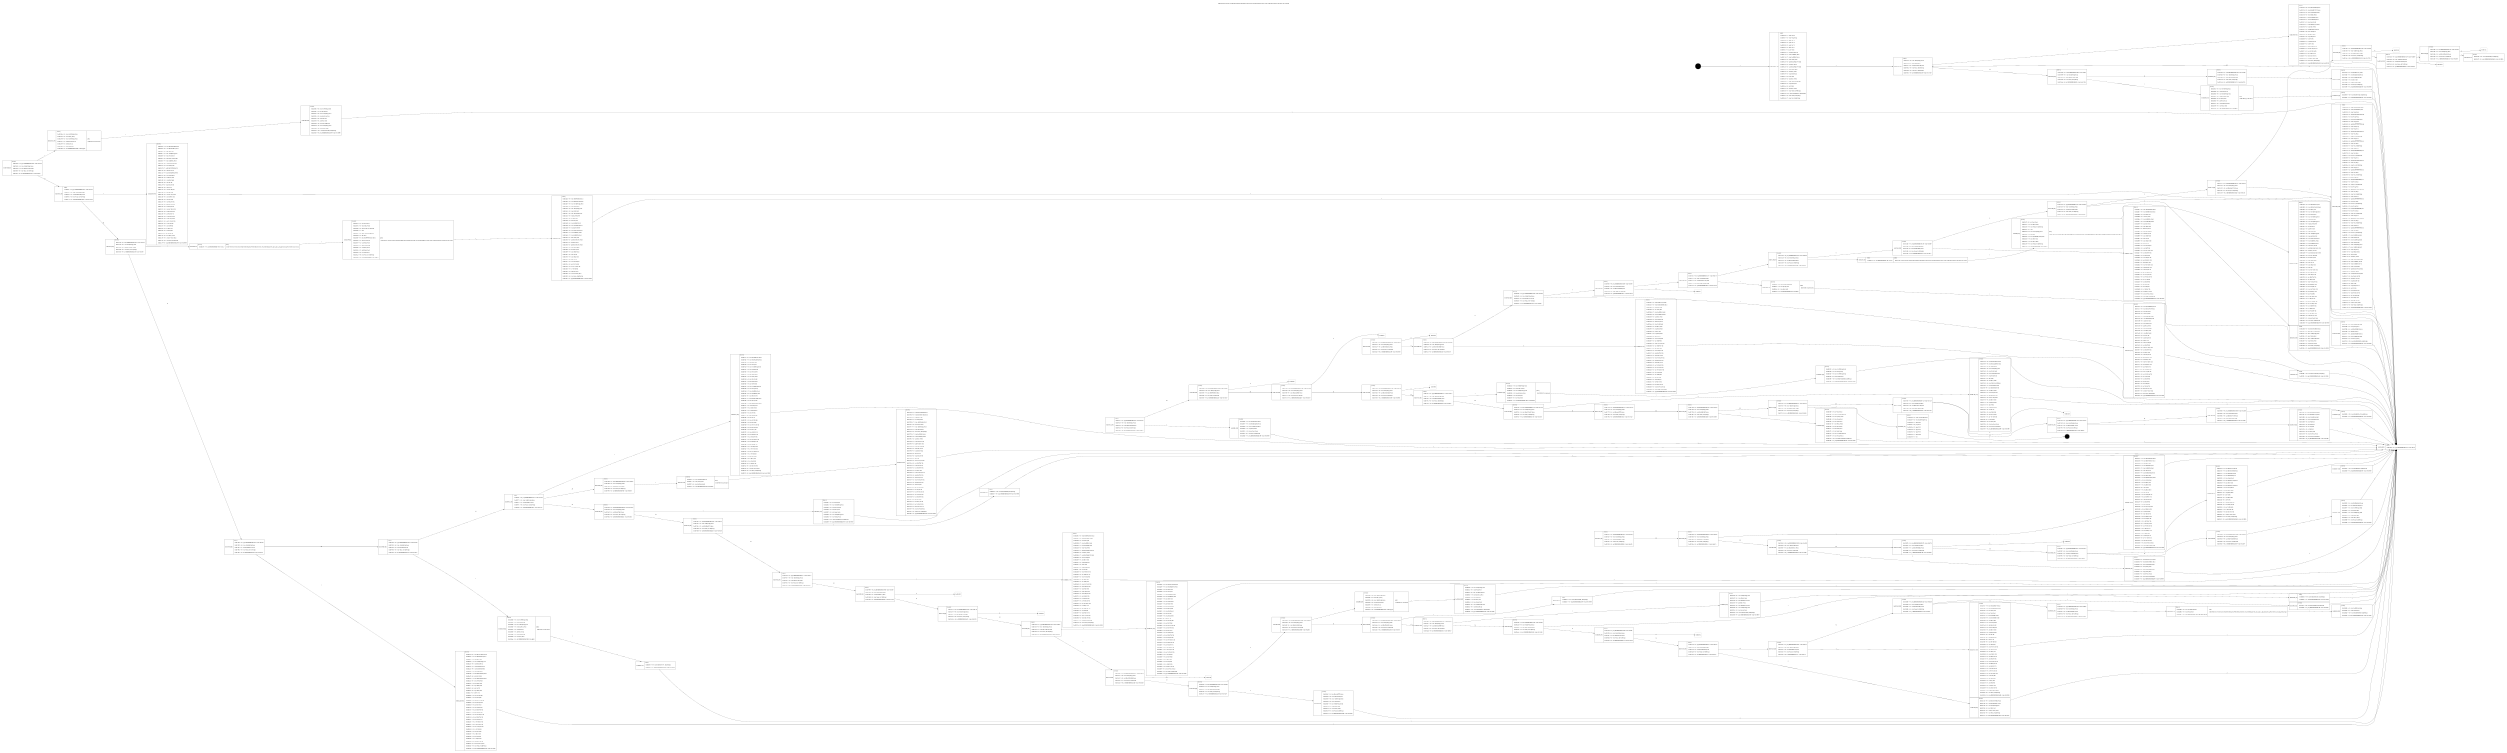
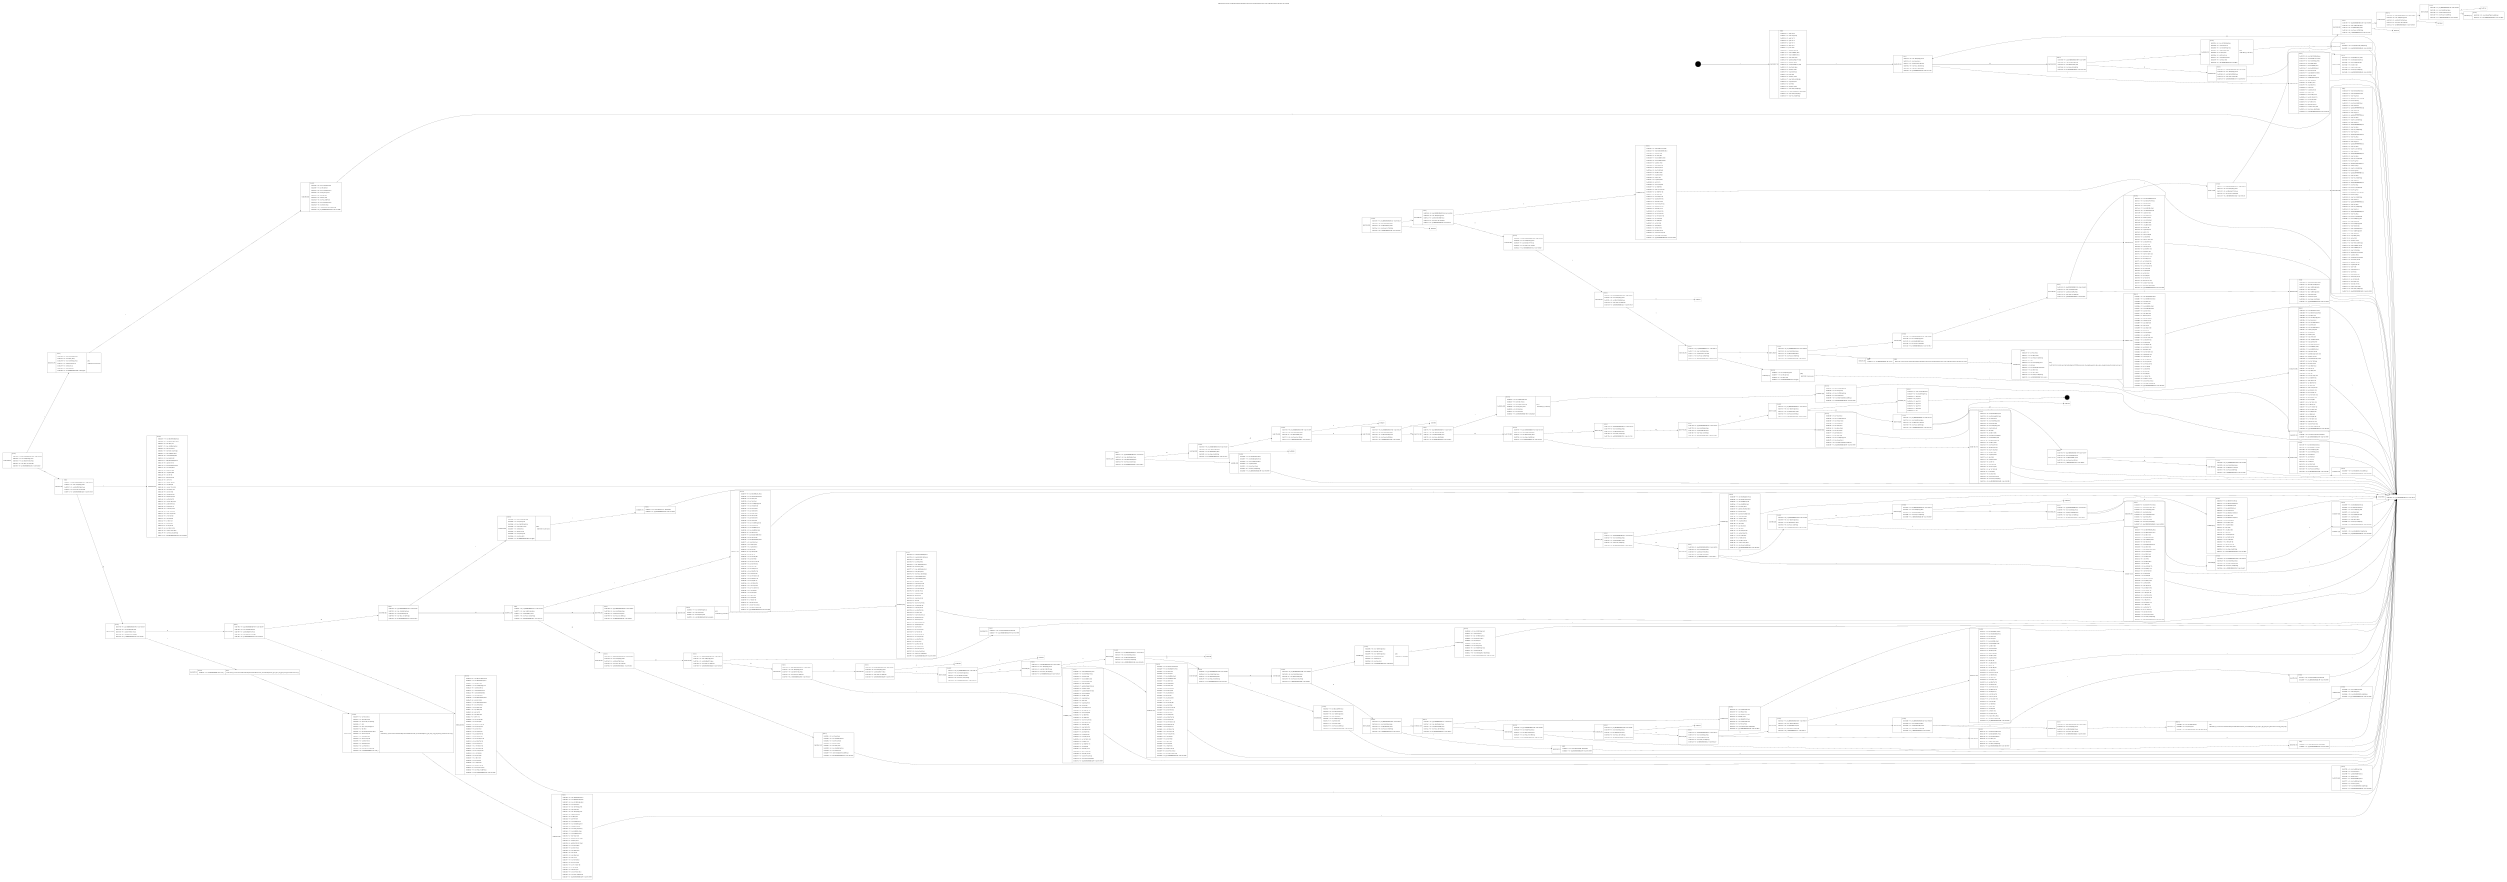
node "0x4020d9 [91]": added
